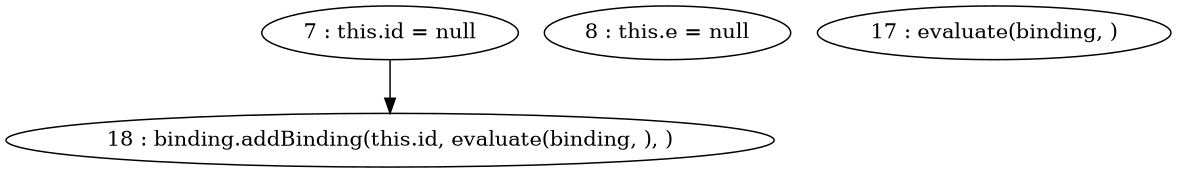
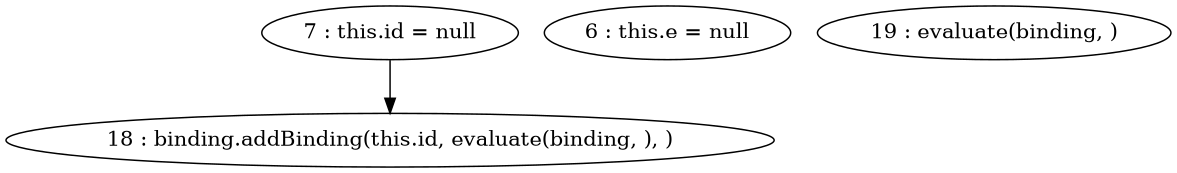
node "8 : this.e = null": label "8 : this.e = null" -> "6 : this.e = null"
node "17 : evaluate(binding, )": label "17 : evaluate(binding, )" -> "19 : evaluate(binding, )"
